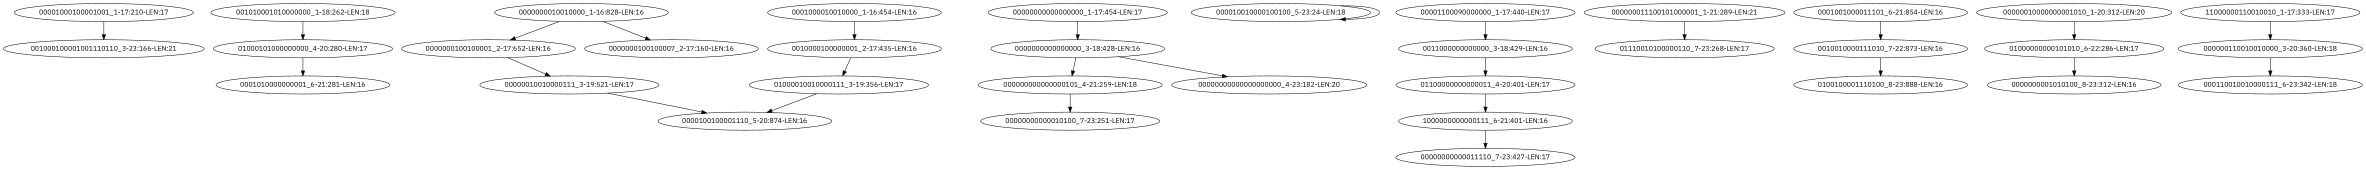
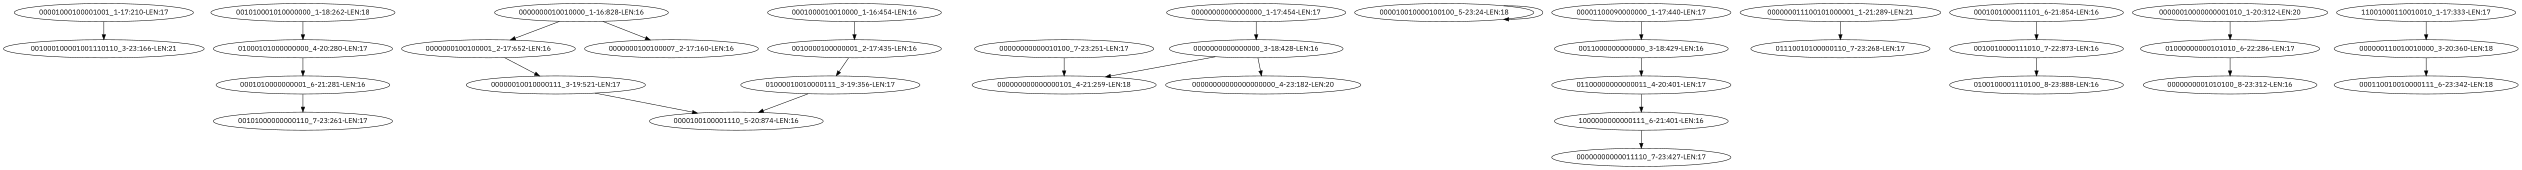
node "11000000110010010_1-17:333-LEN:17": label "11000000110010010_1-17:333-LEN:17" -> "11001000110010010_1-17:333-LEN:17"
edge "000000000000000101_4-21:259-LEN:18" -> "00000000000010100_7-23:251-LEN:17": reversed
node "00101000000000110_7-23:261-LEN:17": added
